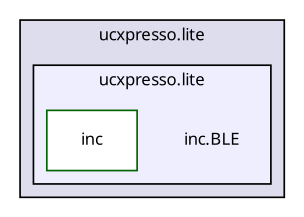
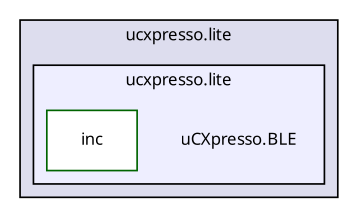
node "inc.BLE": label "inc.BLE" -> "uCXpresso.BLE"
